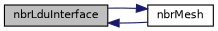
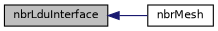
edge "nbrLduInterface" -> "nbrMesh": removed
